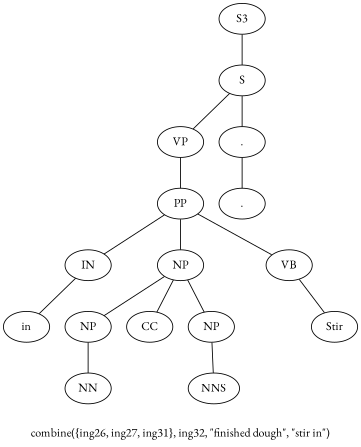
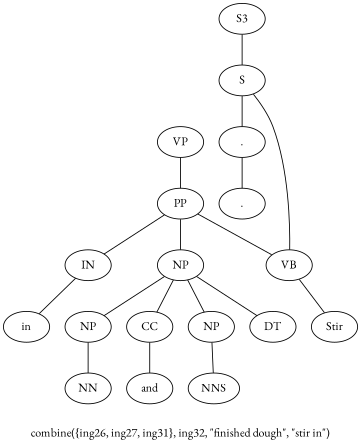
edge "S" -- "VP": now "S" -- "VB"
node "DT": added
node "and": added
